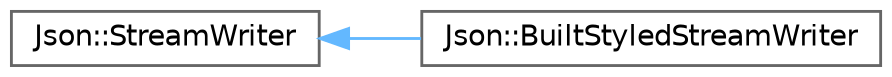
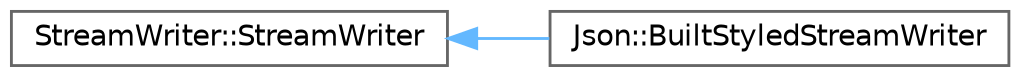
node "Json::StreamWriter": label "Json::StreamWriter" -> "StreamWriter::StreamWriter"
